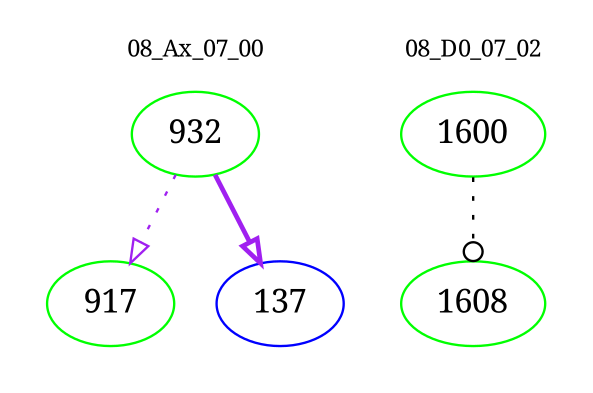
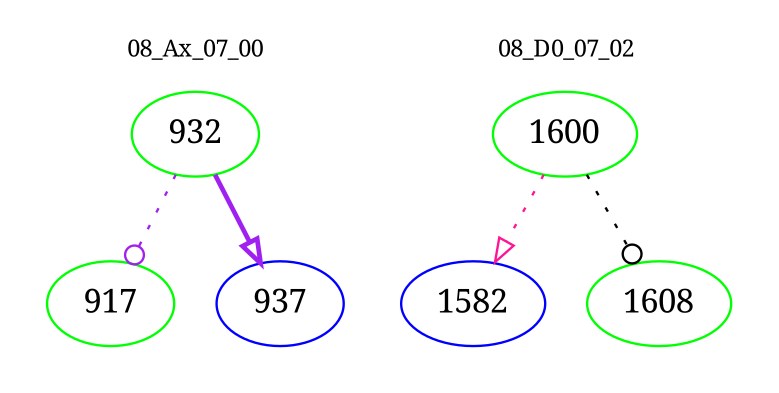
edge "932" -> "917": arrowhead onormal -> odot
node "137": label "137" -> "937"
node "1582": added
